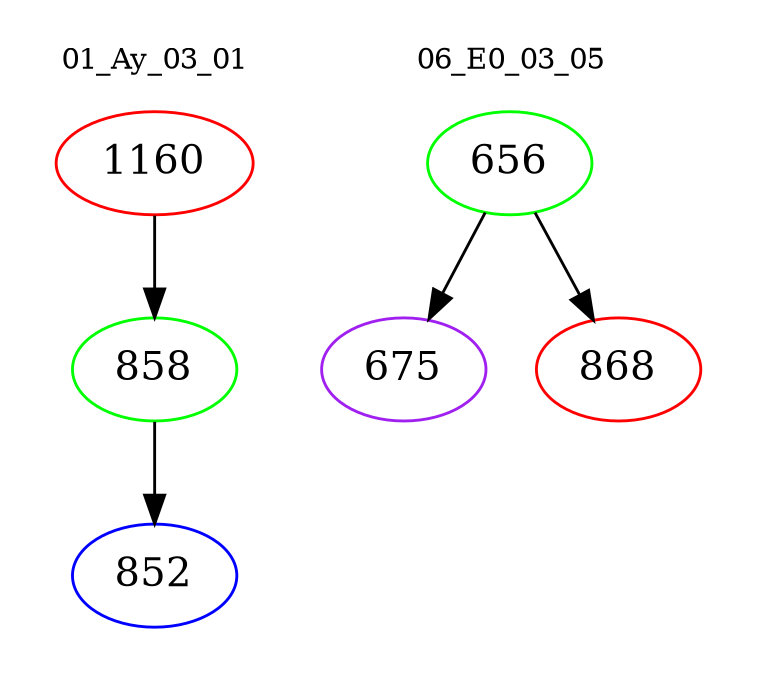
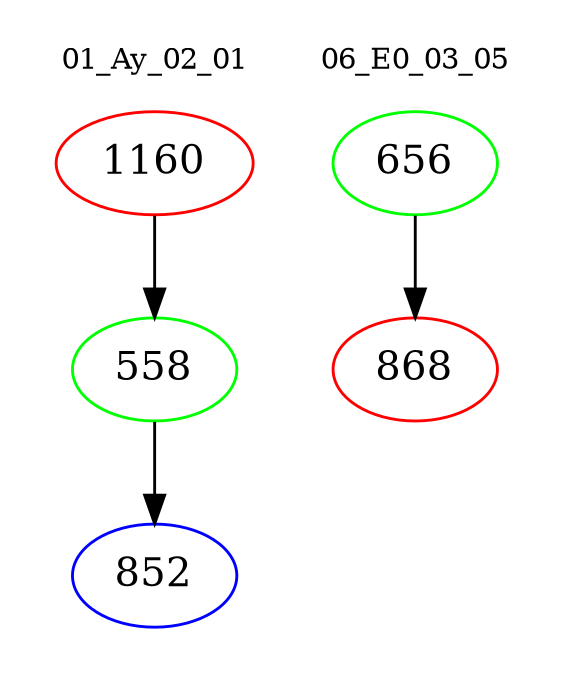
cluster "01_Ay_03_01": label "01_Ay_03_01" -> "01_Ay_02_01"
node "858": label "858" -> "558"
node "675": removed
